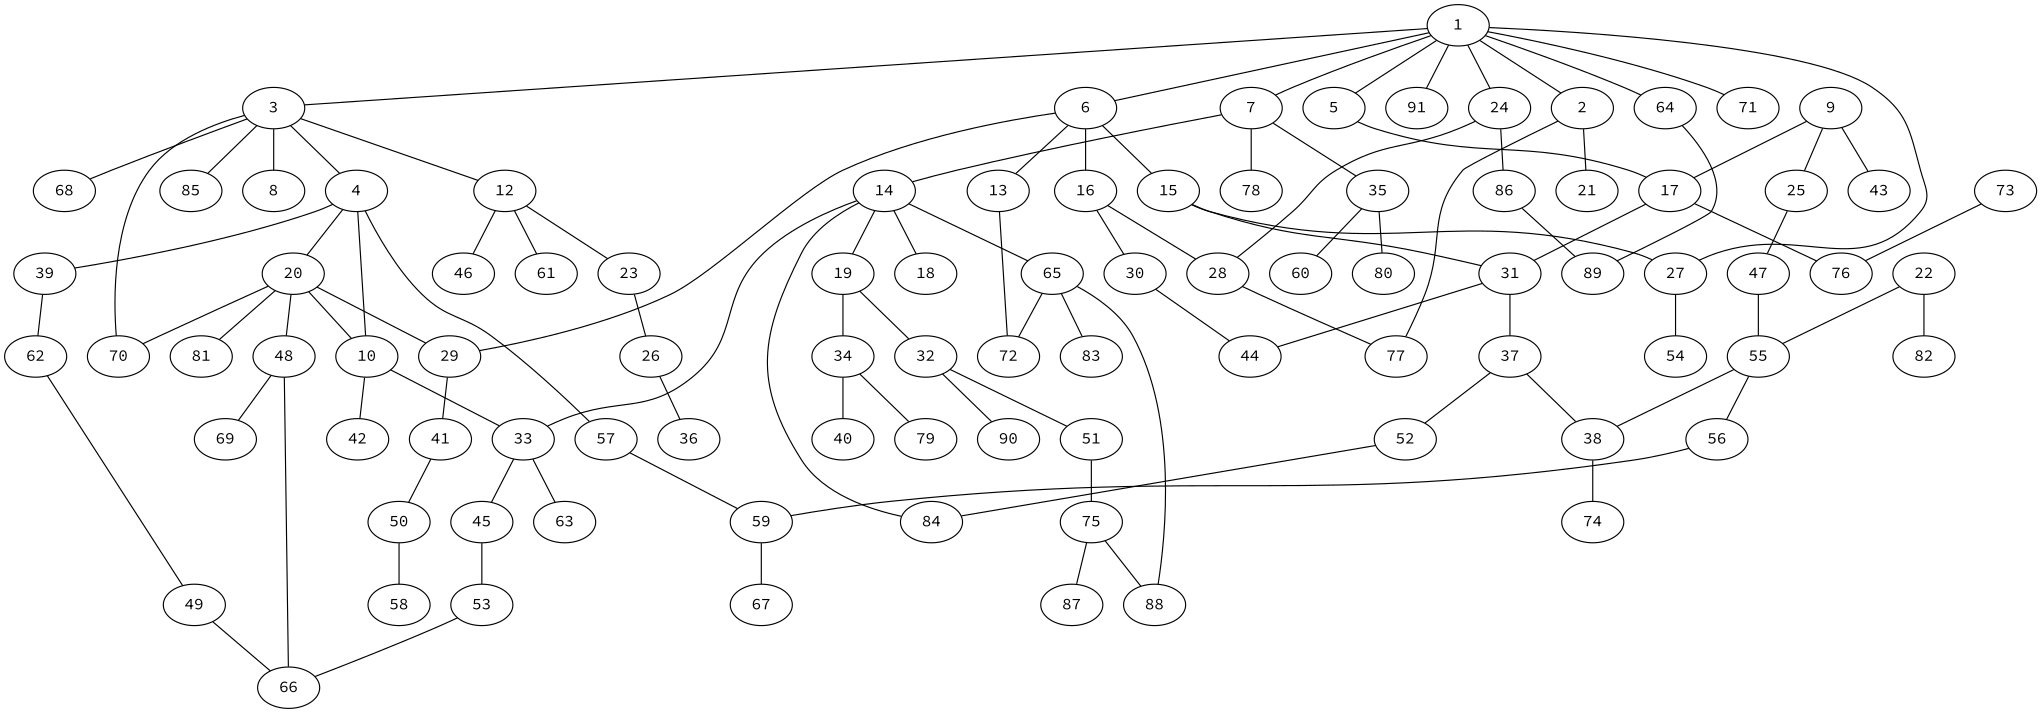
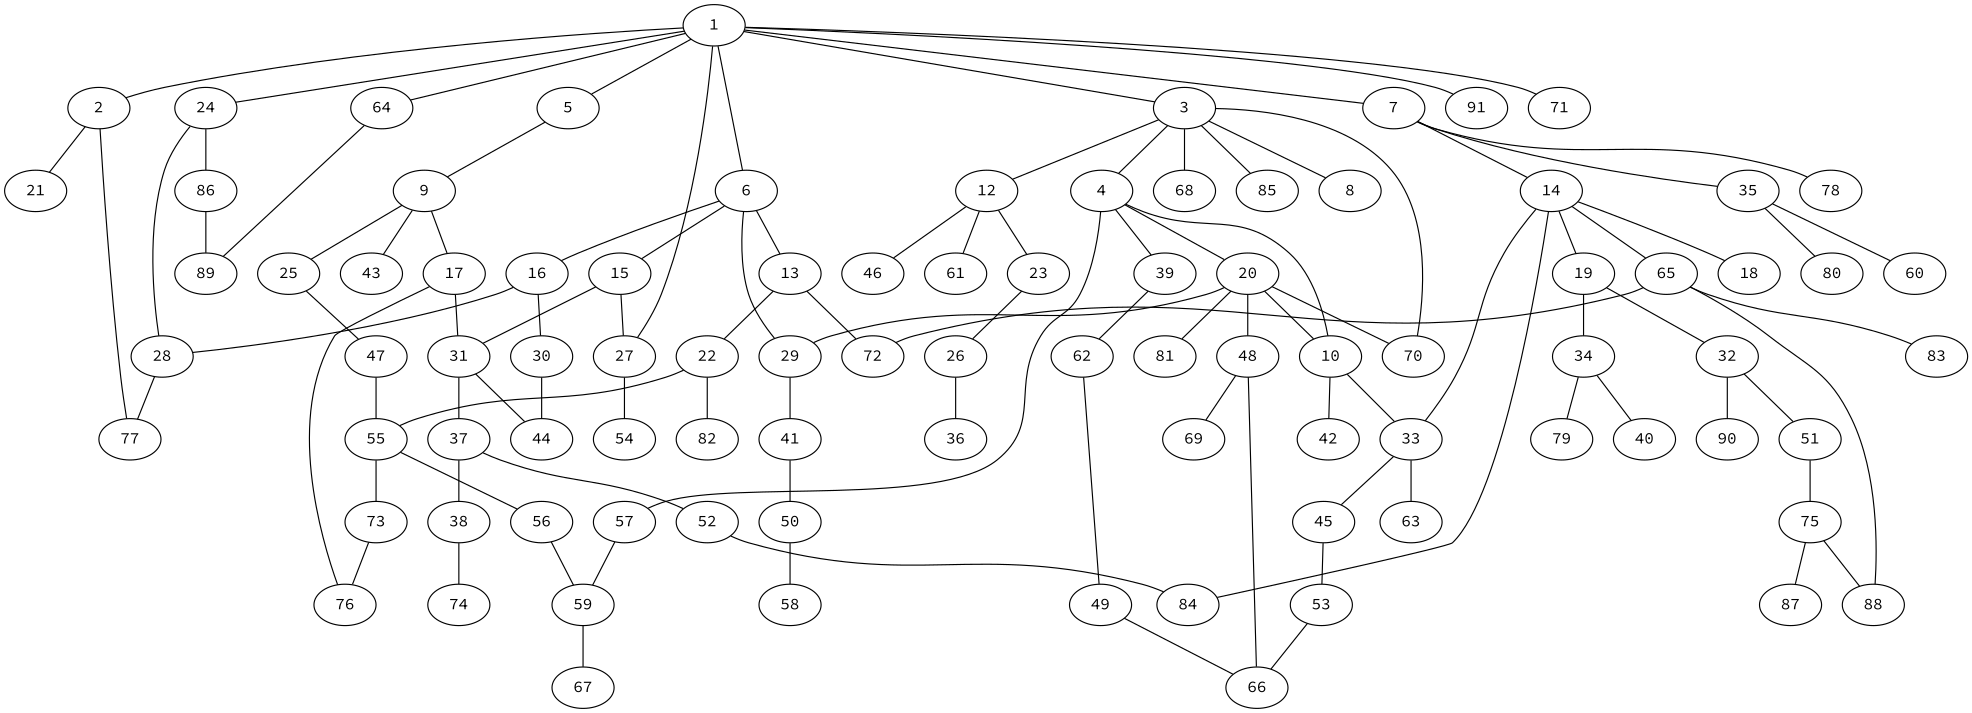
edge "5" -- "17": now "5" -- "9"
edge "13" -- "22": added
edge "55" -- "38": now "55" -- "73"
